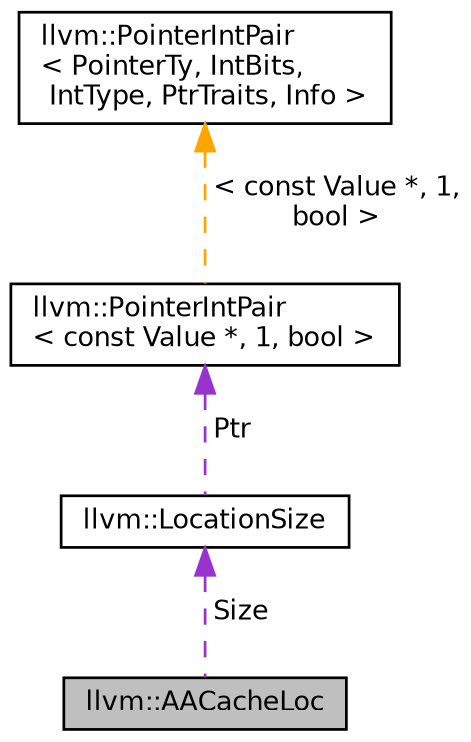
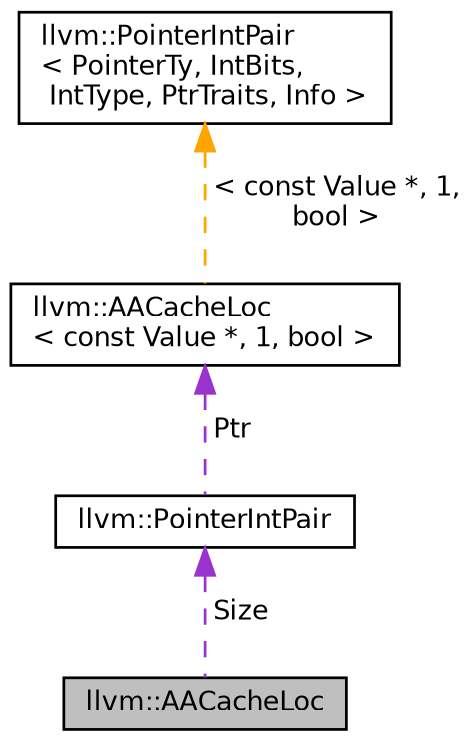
node "llvm::PointerIntPair < const Value *, 1, bool >": label "llvm::PointerIntPair < const Value *, 1, bool >" -> "llvm::AACacheLoc < const Value *, 1, bool >"
node "llvm::LocationSize": label "llvm::LocationSize" -> "llvm::PointerIntPair"
